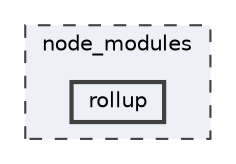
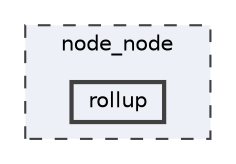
cluster "node_modules": label "node_modules" -> "node_node"
